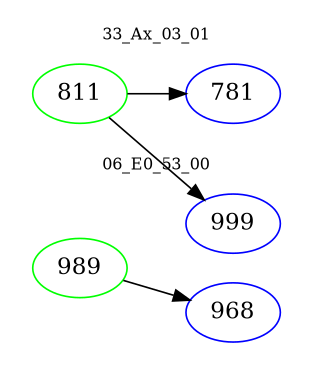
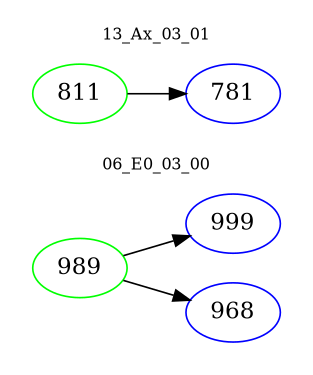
cluster "33_Ax_03_01": label "33_Ax_03_01" -> "13_Ax_03_01"
edge "811" -> "999": now "989" -> "999"
cluster "06_E0_53_00": label "06_E0_53_00" -> "06_E0_03_00"
